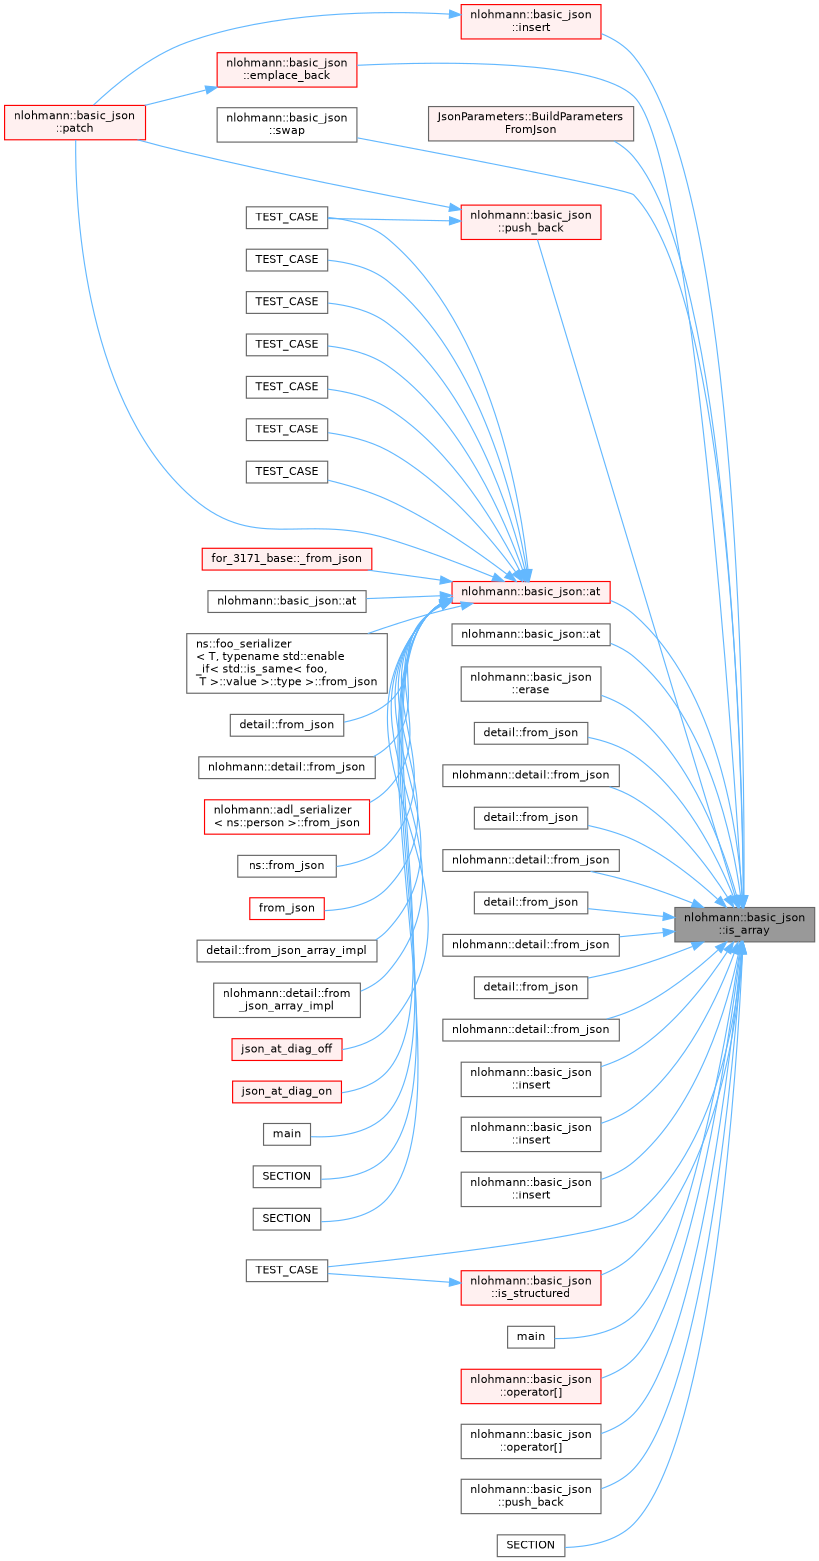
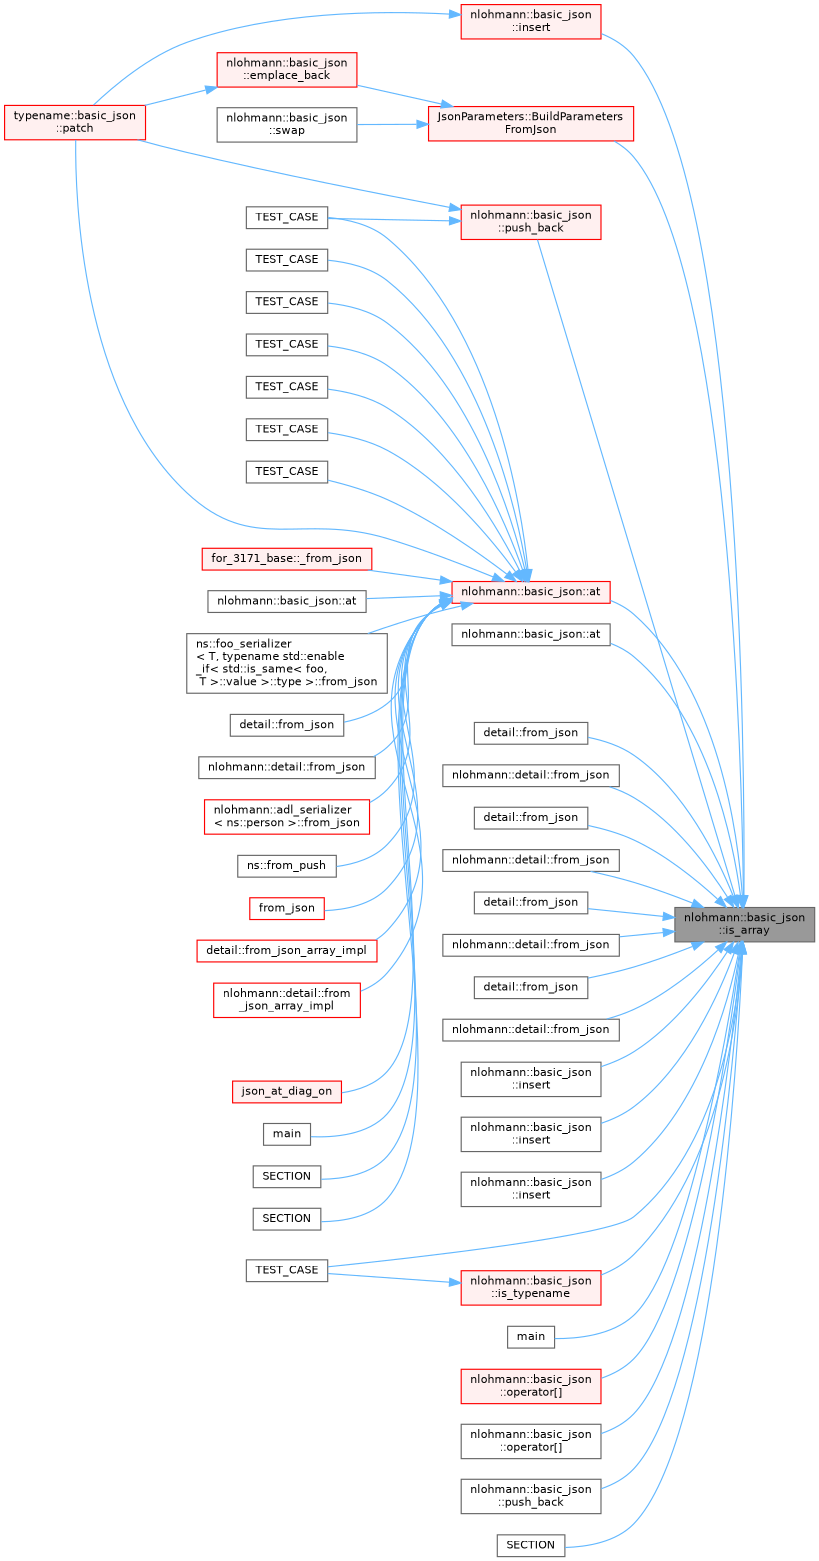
node "nlohmann::basic_json ::patch": label "nlohmann::basic_json ::patch" -> "typename::basic_json ::patch"
node "JsonParameters::BuildParameters FromJson": color grey40 -> red
edge "nlohmann::basic_json ::swap" -> "nlohmann::basic_json ::is_array": now "nlohmann::basic_json ::swap" -> "JsonParameters::BuildParameters FromJson"
edge "nlohmann::basic_json ::emplace_back" -> "nlohmann::basic_json ::is_array": now "nlohmann::basic_json ::emplace_back" -> "JsonParameters::BuildParameters FromJson"
node "nlohmann::basic_json ::erase": removed
node "ns::from_json": label "ns::from_json" -> "ns::from_push"
node "detail::from_json_array_impl": color grey40 -> red
node "nlohmann::detail::from _json_array_impl": color grey40 -> red
node "json_at_diag_off": removed
node "nlohmann::basic_json ::is_structured": label "nlohmann::basic_json ::is_structured" -> "nlohmann::basic_json ::is_typename"
